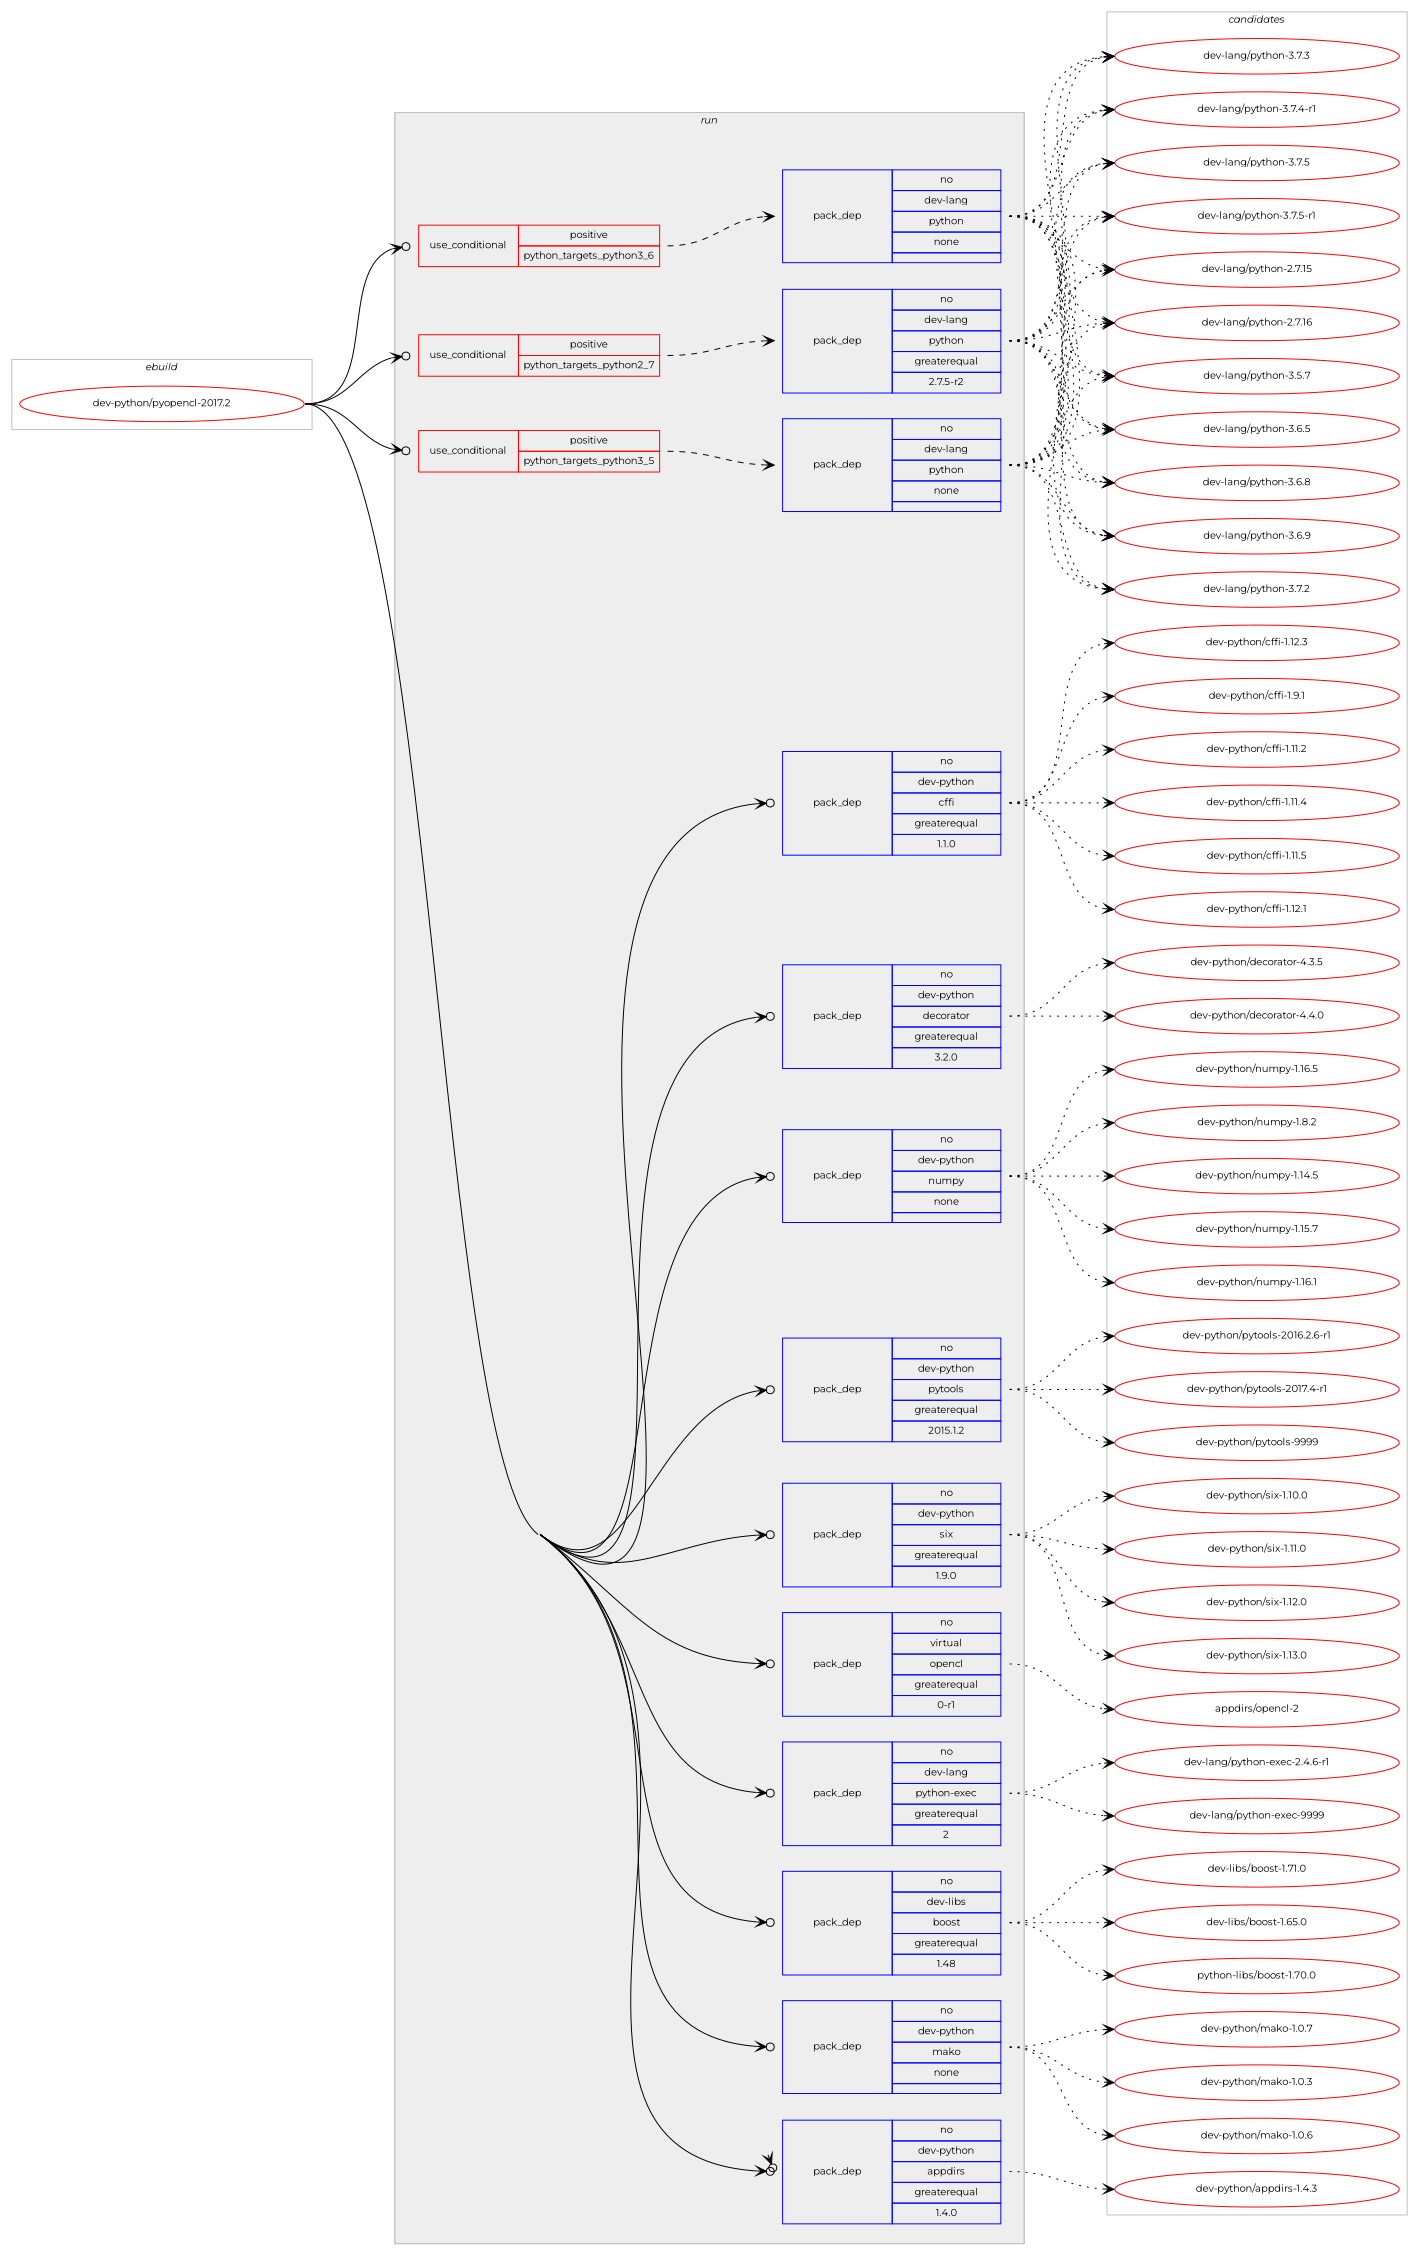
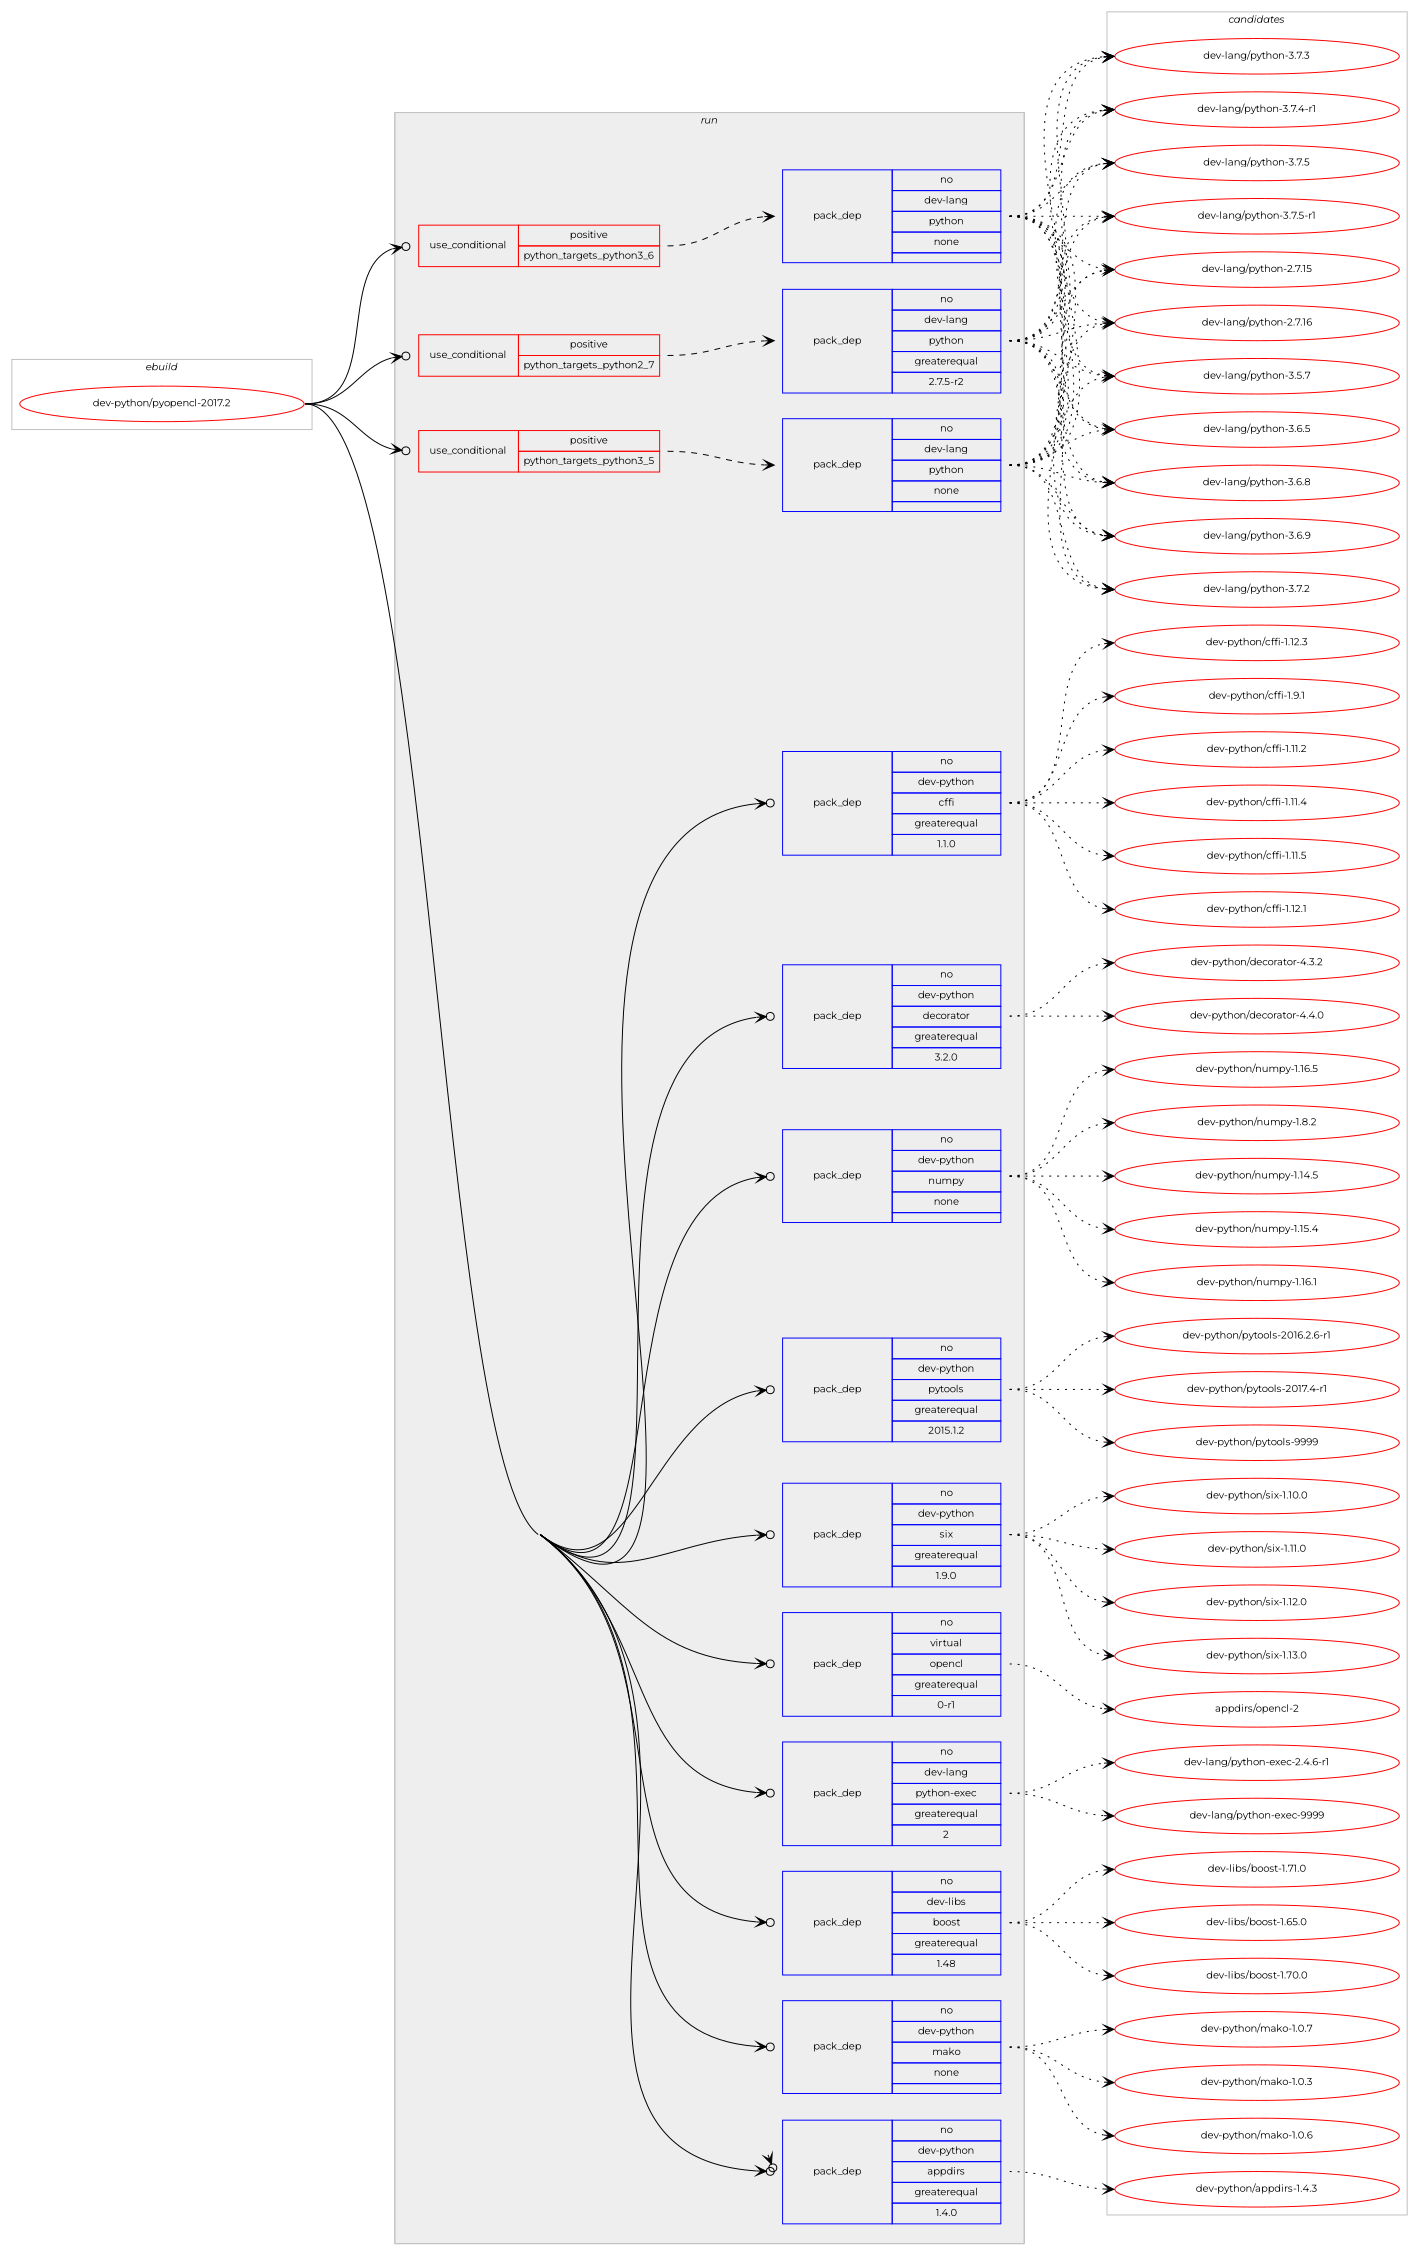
node "dev-python/decorator-4.3.5": label "dev-python/decorator-4.3.5" -> "dev-python/decorator-4.3.2"
node "dev-python/numpy-1.15.7": label "dev-python/numpy-1.15.7" -> "dev-python/numpy-1.15.4"
node "python-libs/boost-1.70.0": label "python-libs/boost-1.70.0" -> "dev-libs/boost-1.70.0"
